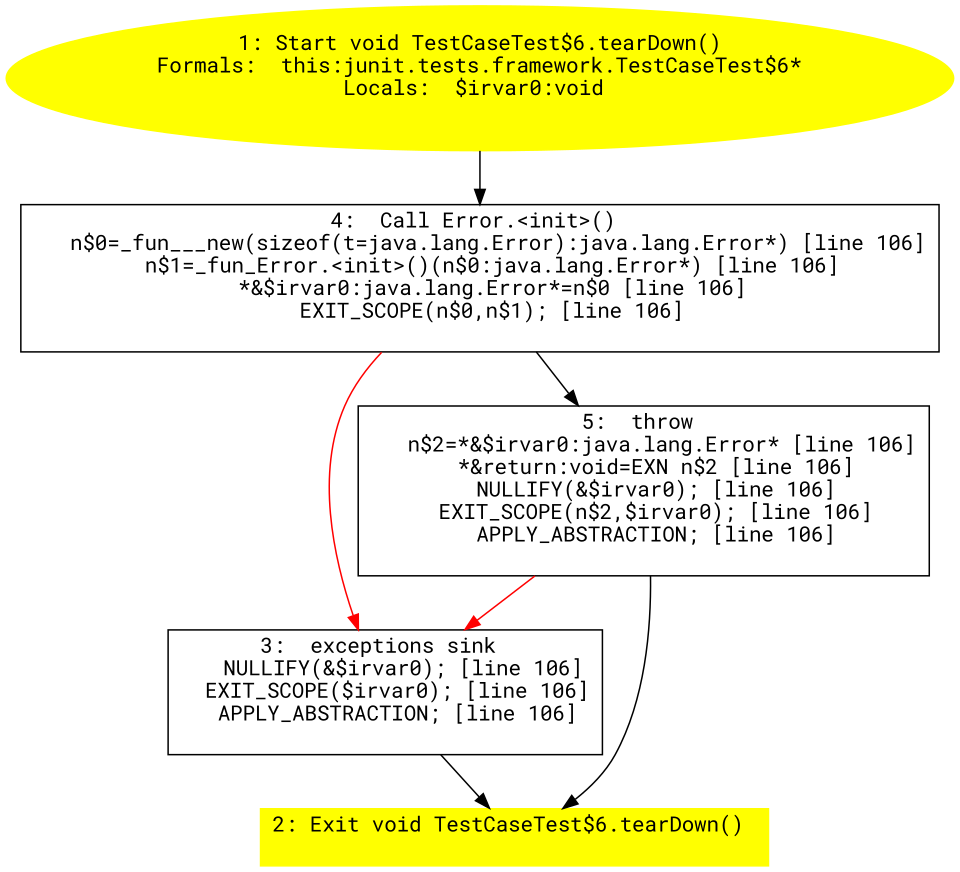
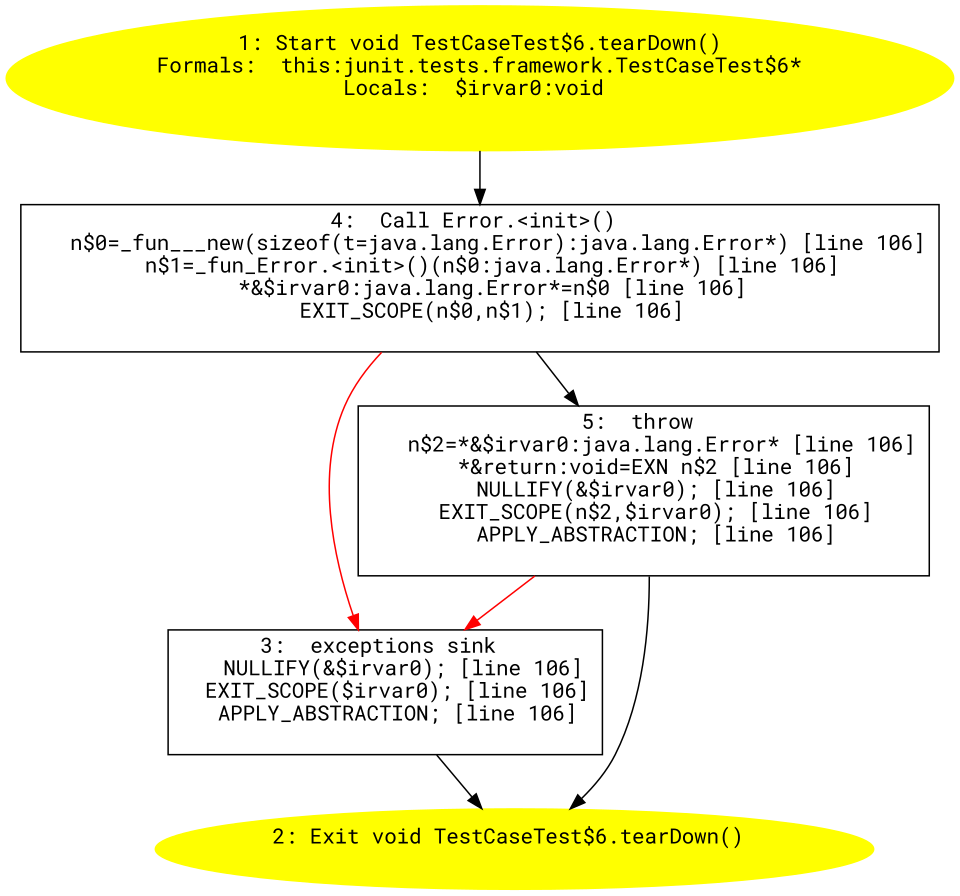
node "2: Exit void TestCaseTest$6.tearDown()": shape box -> ellipse
